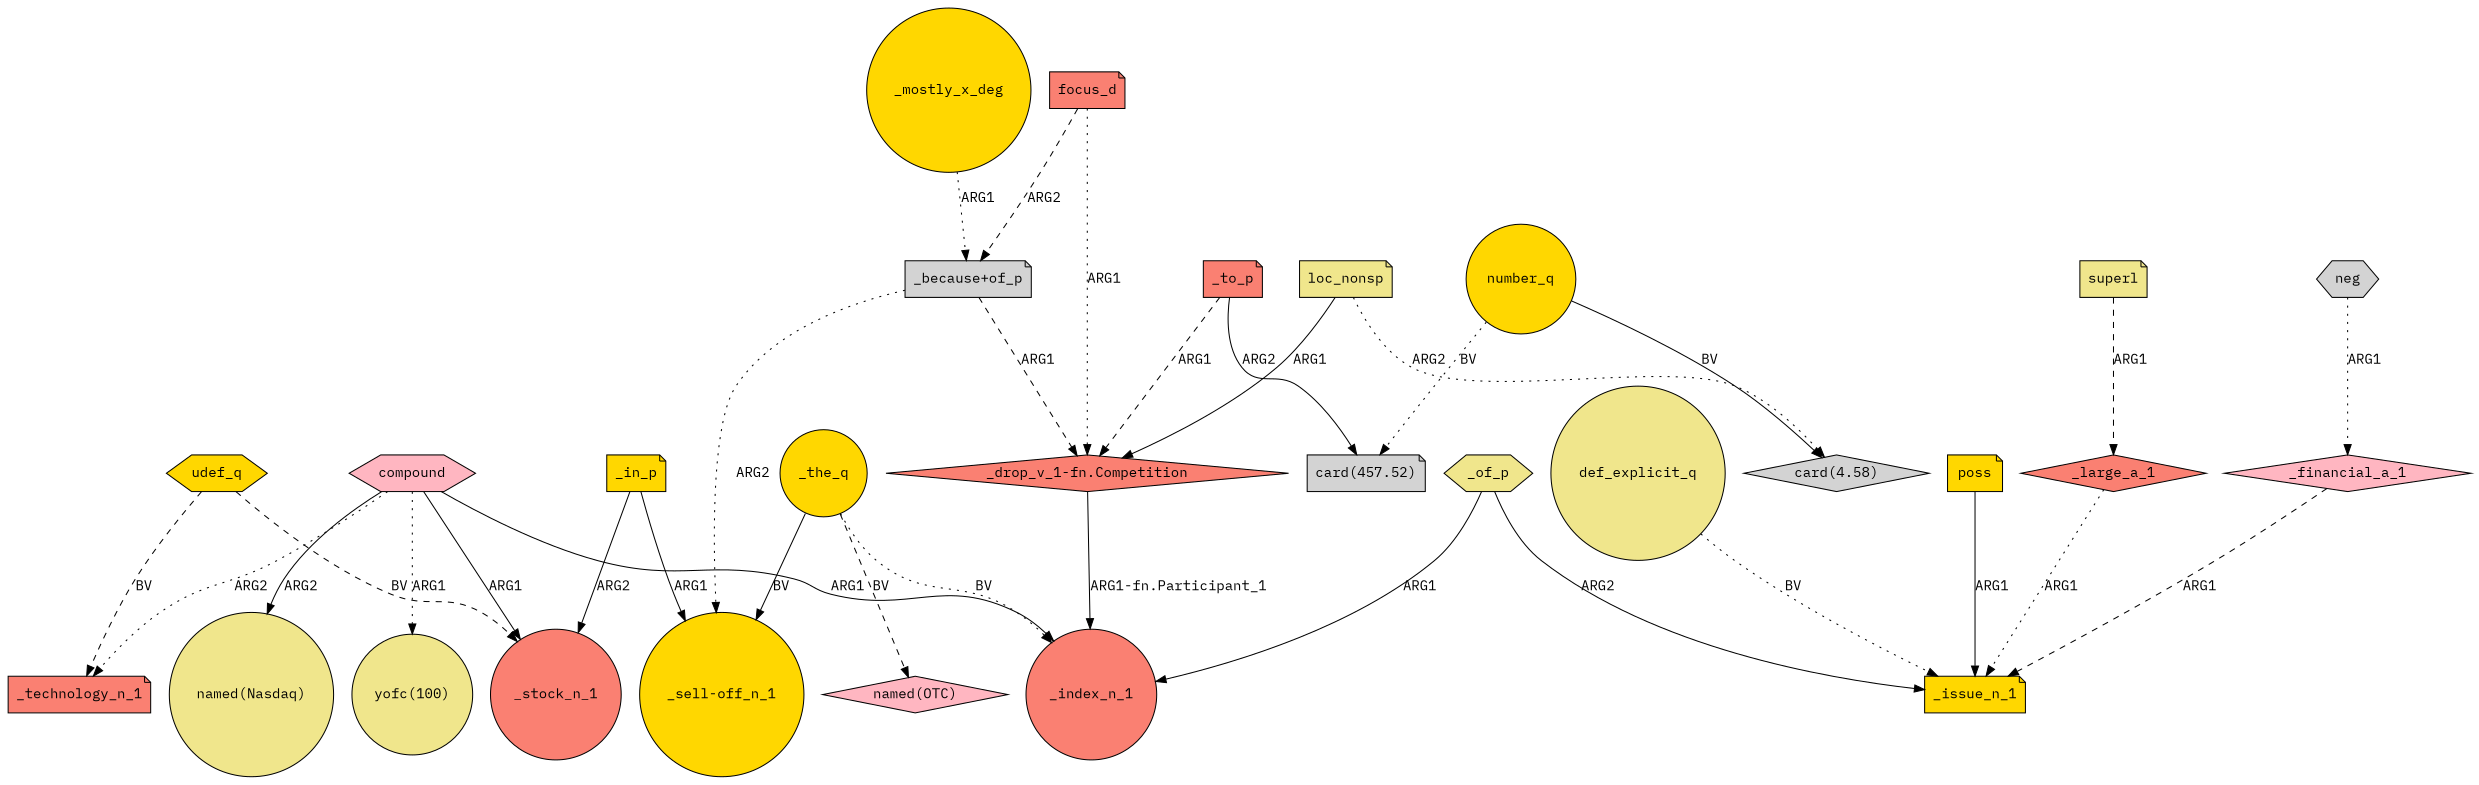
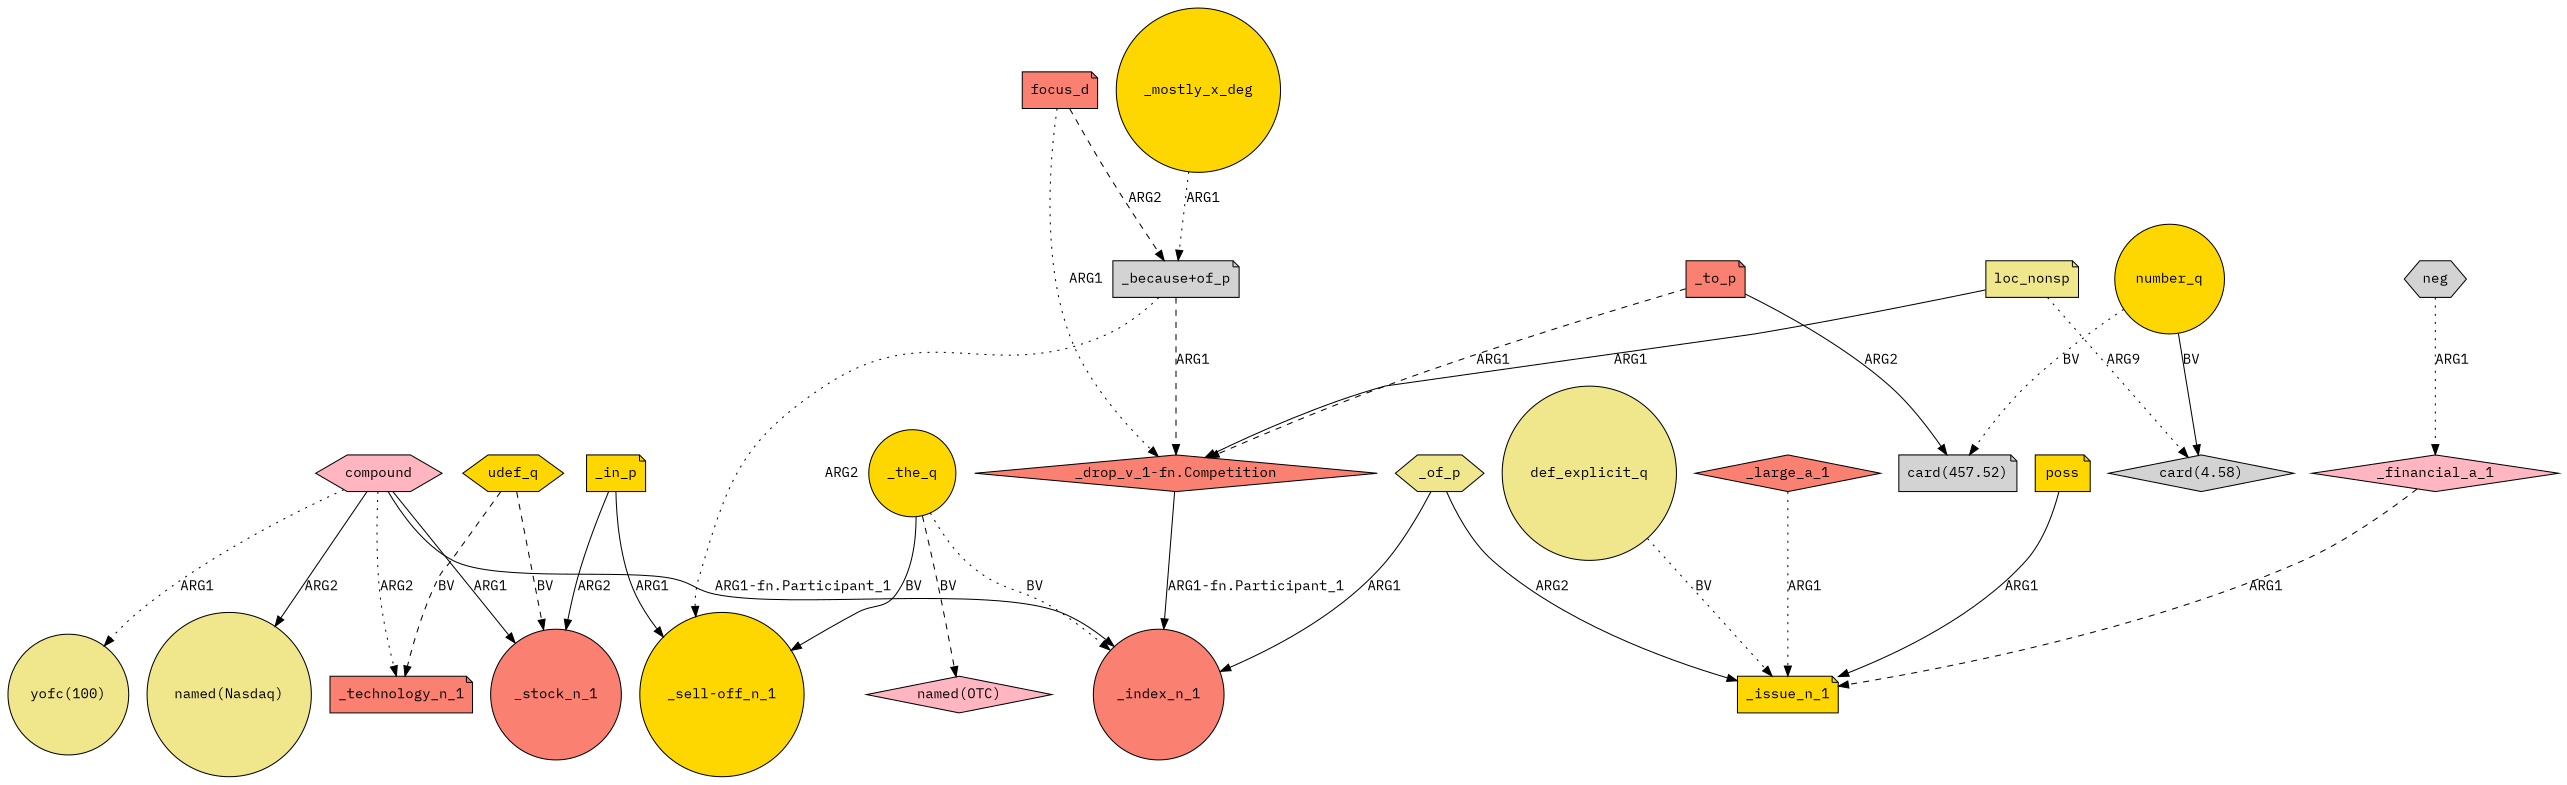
node "superl": removed
edge "loc_nonsp" -> "card(4.58)": label "ARG2" -> "ARG9"
edge "compound" -> "_index_n_1": label "ARG1" -> "ARG1-fn.Participant_1"
